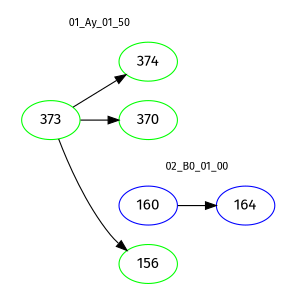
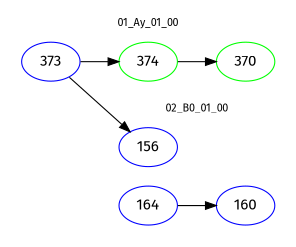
cluster "01_Ay_01_50": label "01_Ay_01_50" -> "01_Ay_01_00"
node "373": color green -> blue
edge "373" -> "370": now "374" -> "370"
edge "160" -> "164": reversed
node "156": color green -> blue
